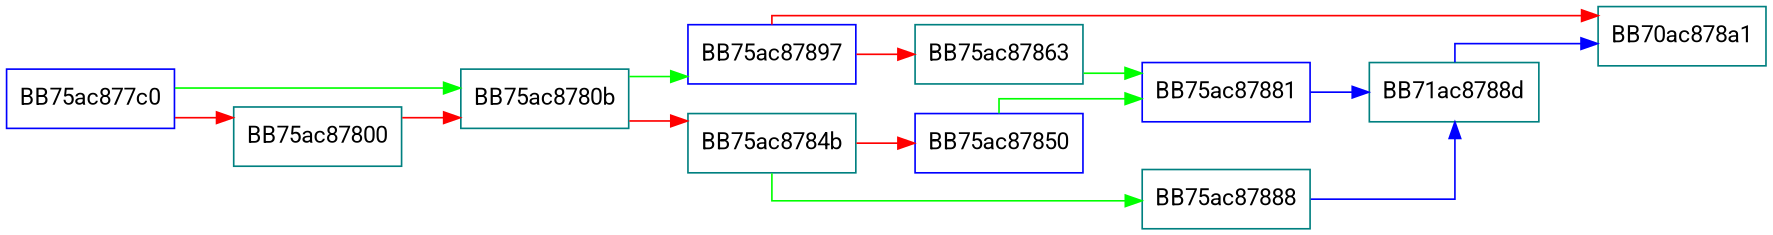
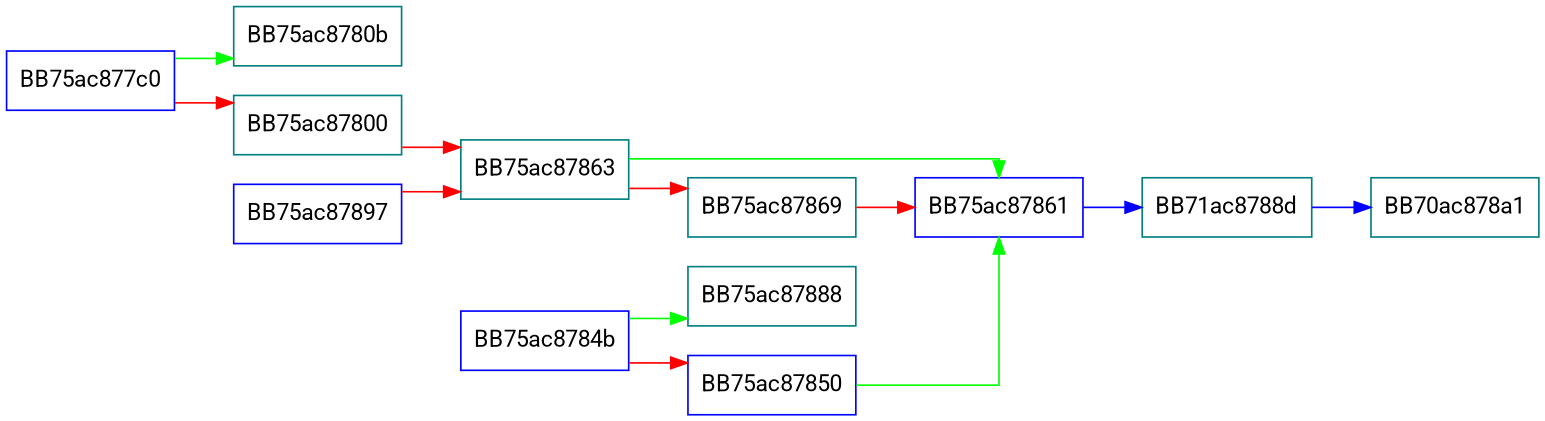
edge "BB75ac87897" -> "BB70ac878a1": removed
edge "BB75ac8780b" -> "BB75ac87897": removed
node "BB75ac87881": label "BB75ac87881" -> "BB75ac87861"
edge "BB75ac87800" -> "BB75ac8780b": now "BB75ac87800" -> "BB75ac87863"
edge "BB75ac8780b" -> "BB75ac8784b": removed
node "BB75ac8784b": color teal -> blue
edge "BB75ac87888" -> "BB71ac8788d": removed
node "BB75ac87869": added
